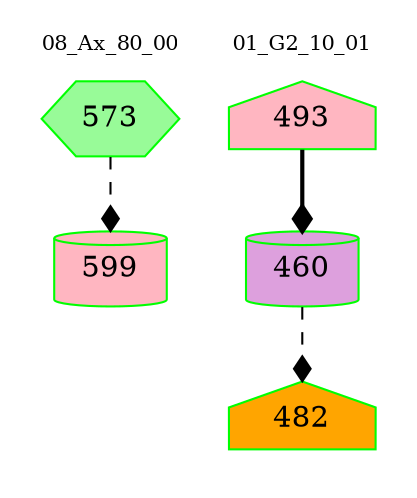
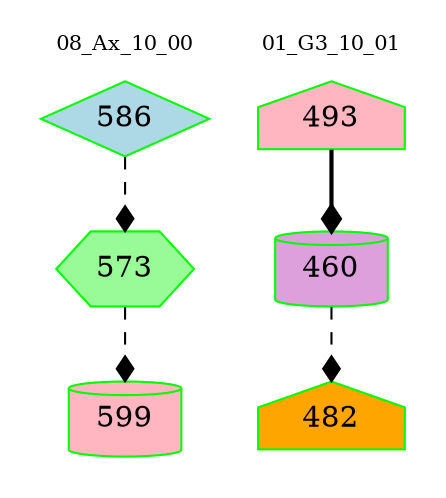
cluster "08_Ax_80_00": label "08_Ax_80_00" -> "08_Ax_10_00"
cluster "01_G2_10_01": label "01_G2_10_01" -> "01_G3_10_01"
node "586": added
